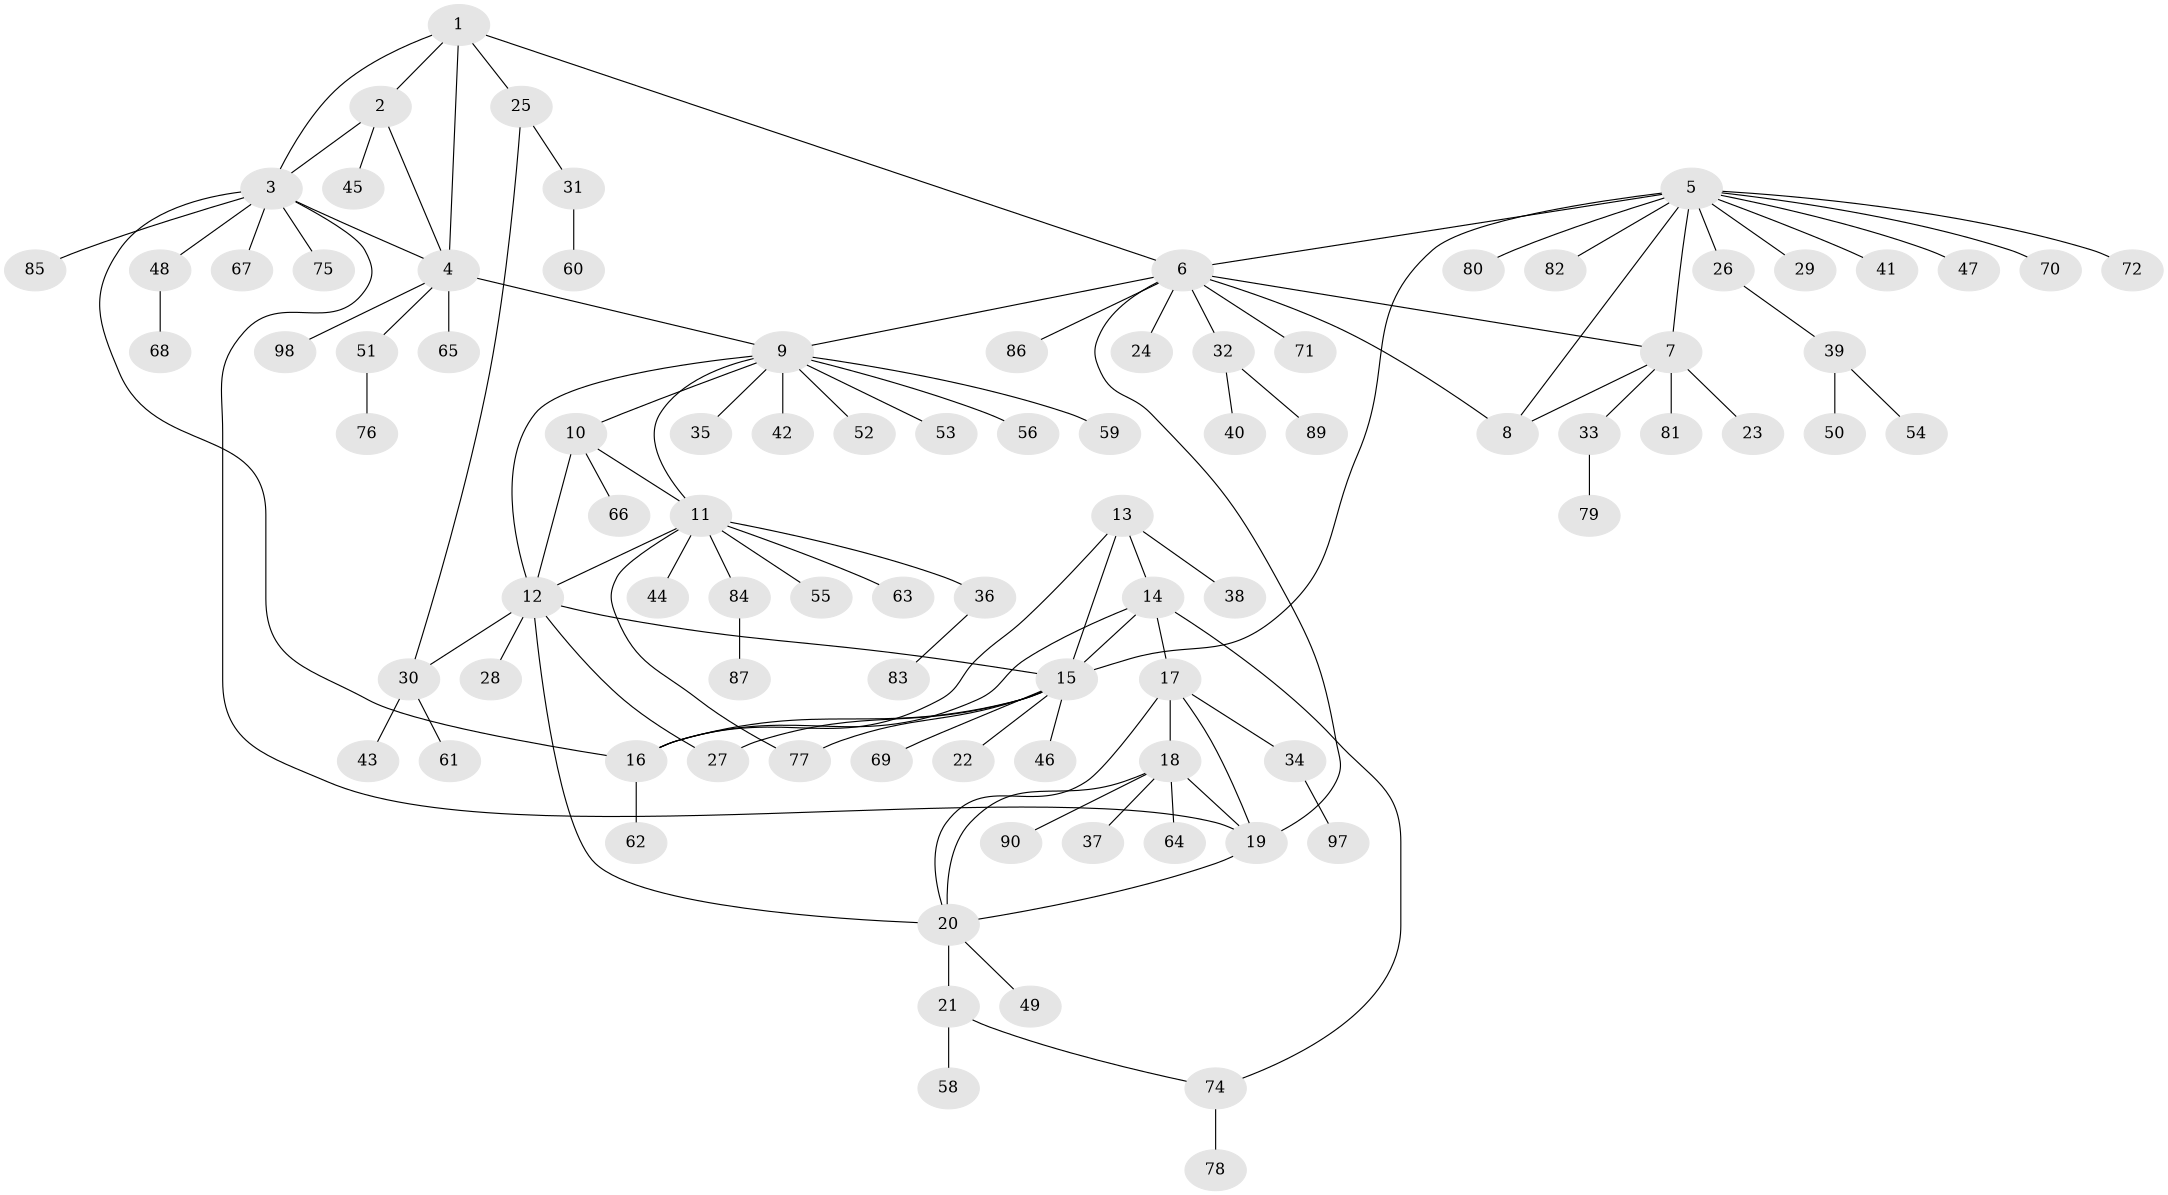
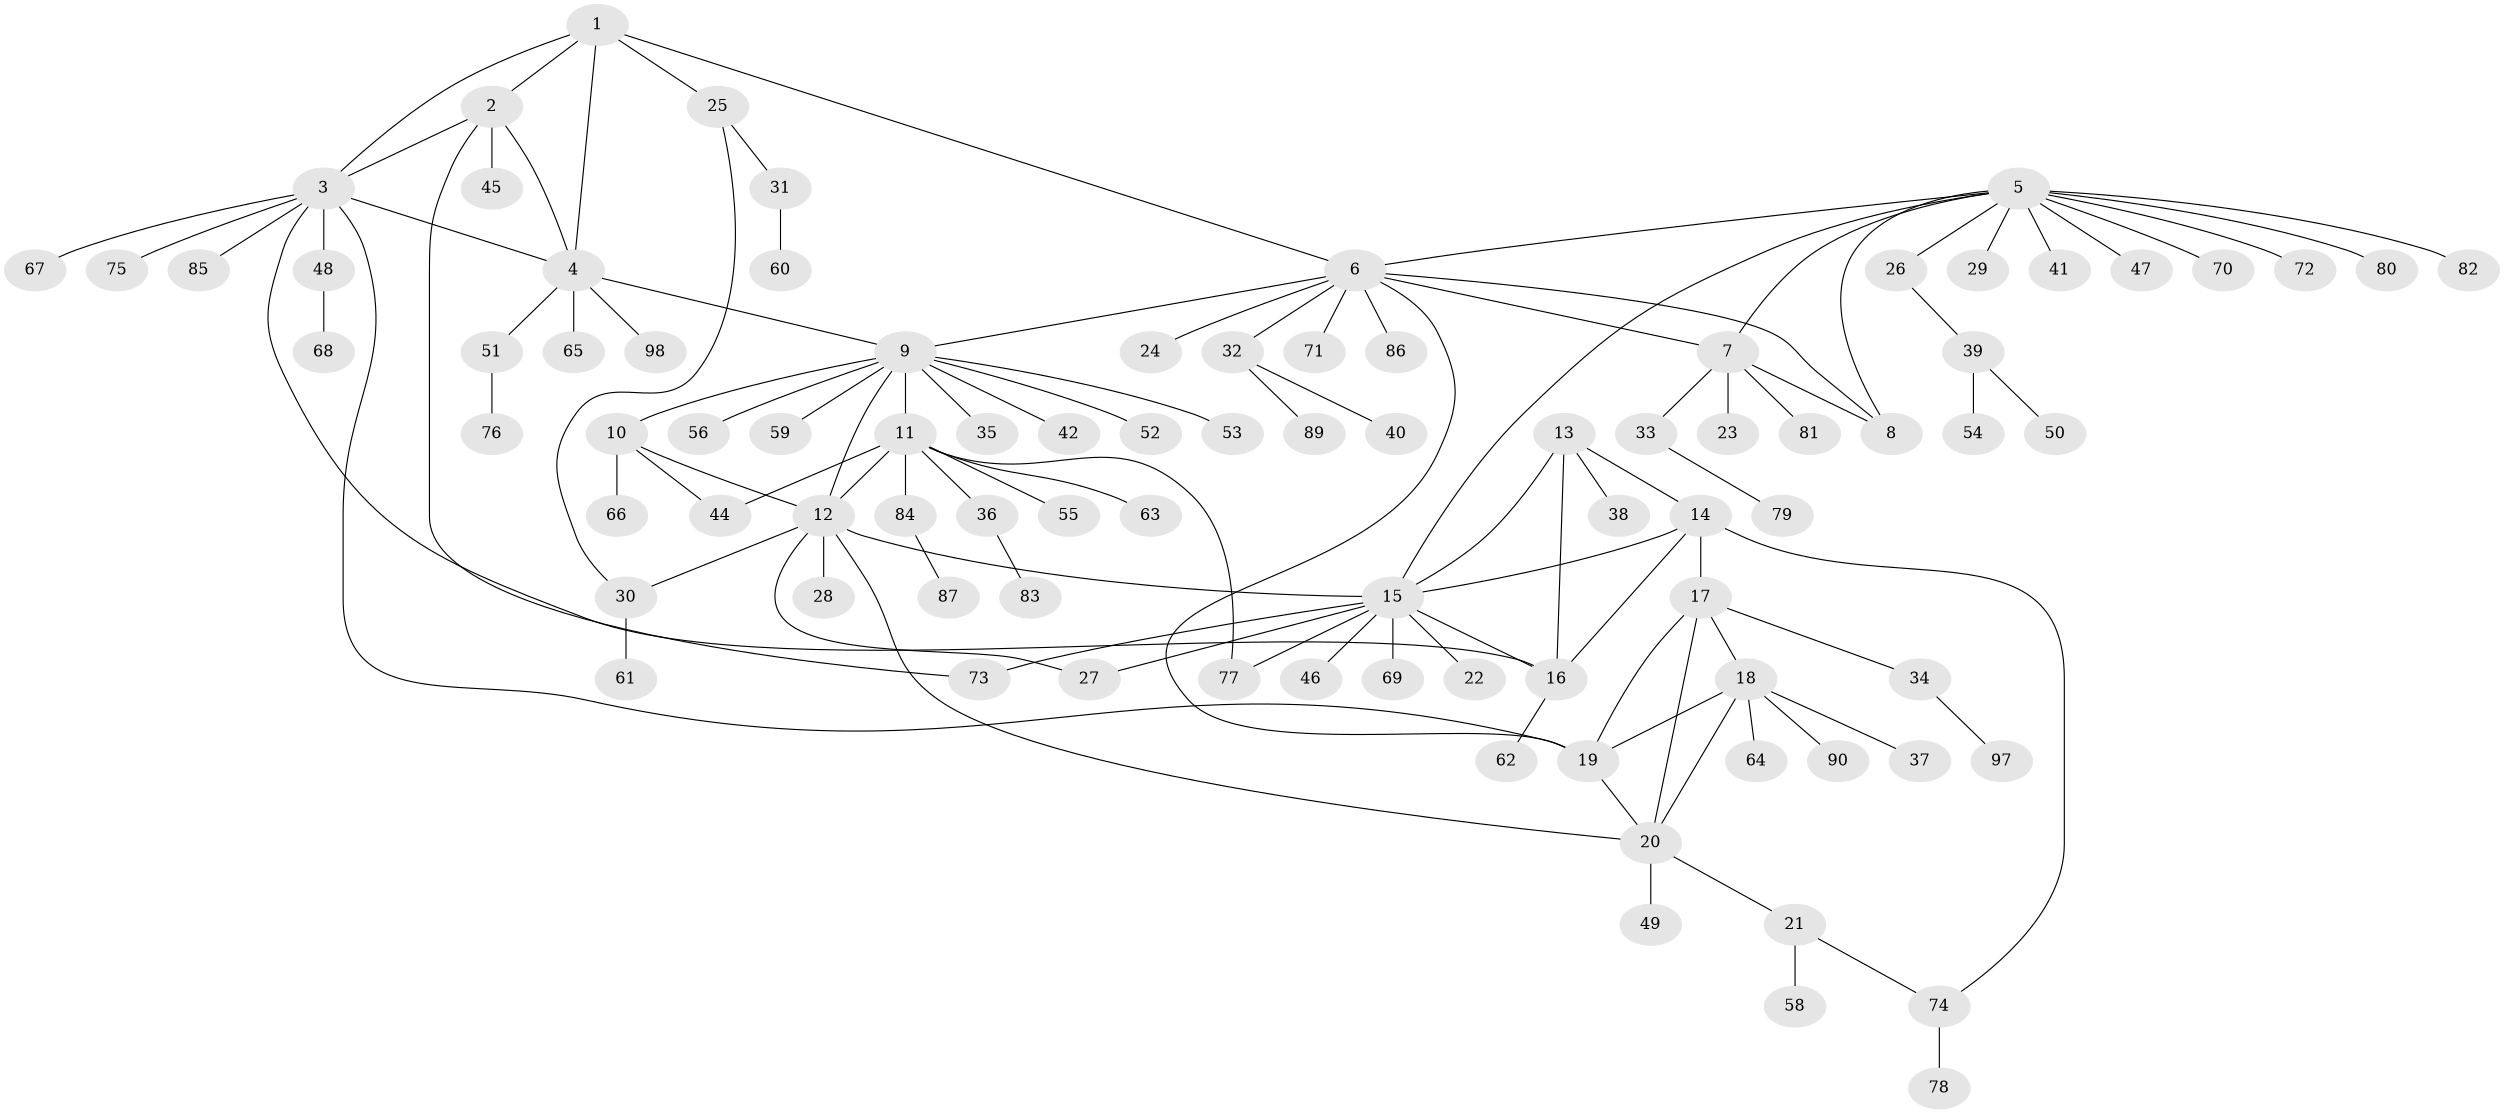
edge "10" -- "11": now "10" -- "44"
node "73": added
node "43": removed
